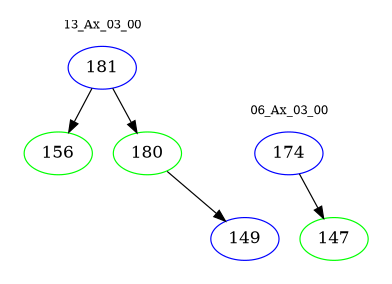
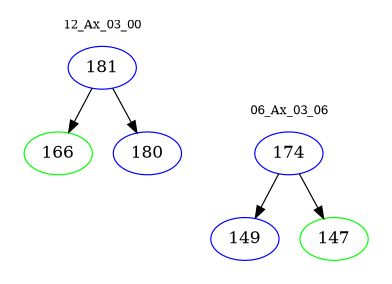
cluster "13_Ax_03_00": label "13_Ax_03_00" -> "12_Ax_03_00"
cluster "06_Ax_03_00": label "06_Ax_03_00" -> "06_Ax_03_06"
node "156": label "156" -> "166"
node "180": color green -> blue
edge "180" -> "149": now "174" -> "149"
